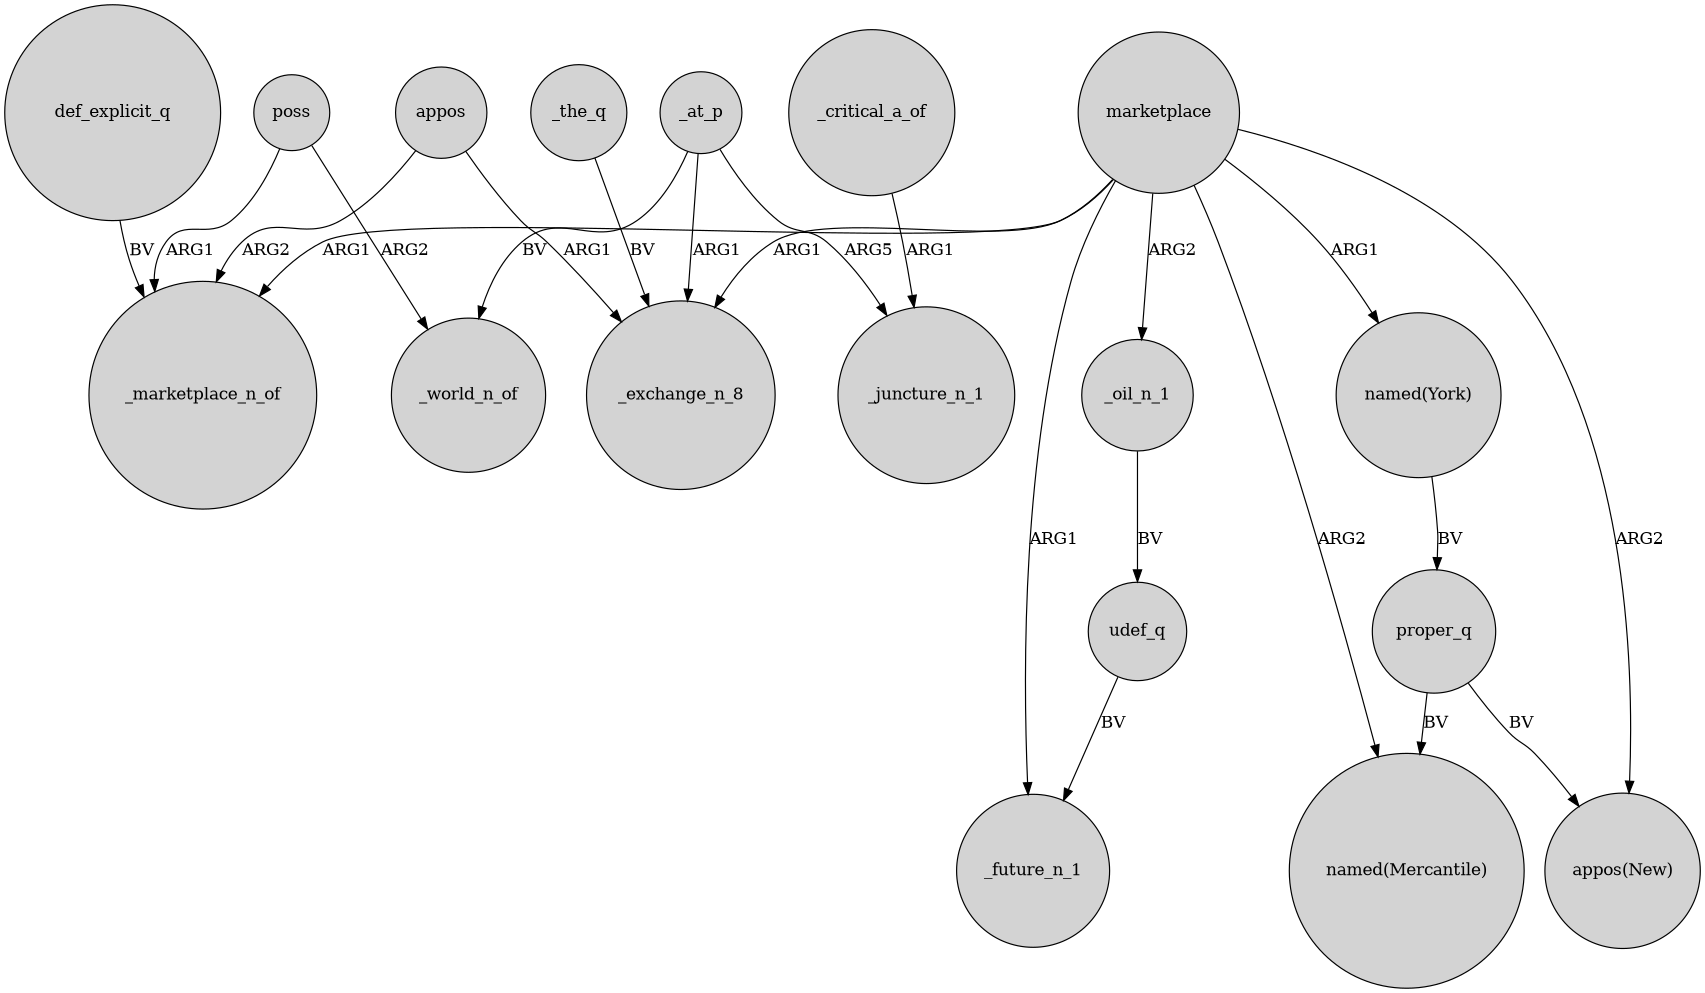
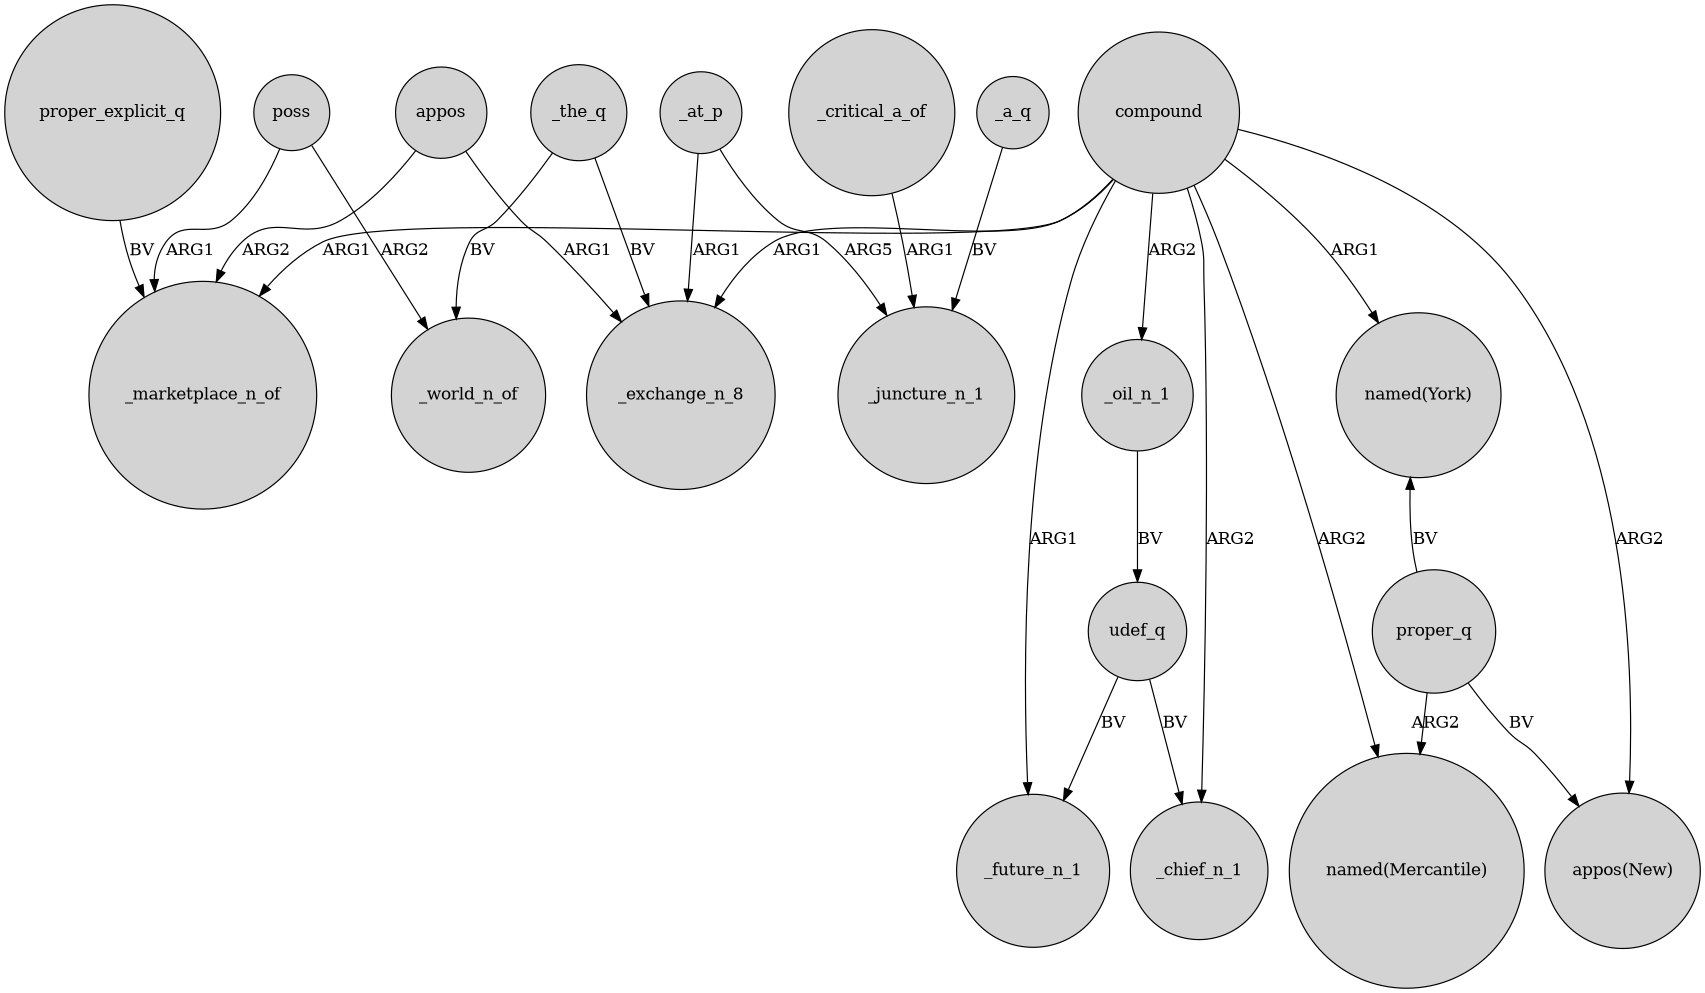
node "def_explicit_q": label "def_explicit_q" -> "proper_explicit_q"
node "_a_q": added
node "marketplace": label "marketplace" -> "compound"
edge "_at_p" -> "_world_n_of": now "_the_q" -> "_world_n_of"
edge "named(York)" -> "proper_q": reversed
edge "proper_q" -> "named(Mercantile)": label "BV" -> "ARG2"
node "_chief_n_1": added
